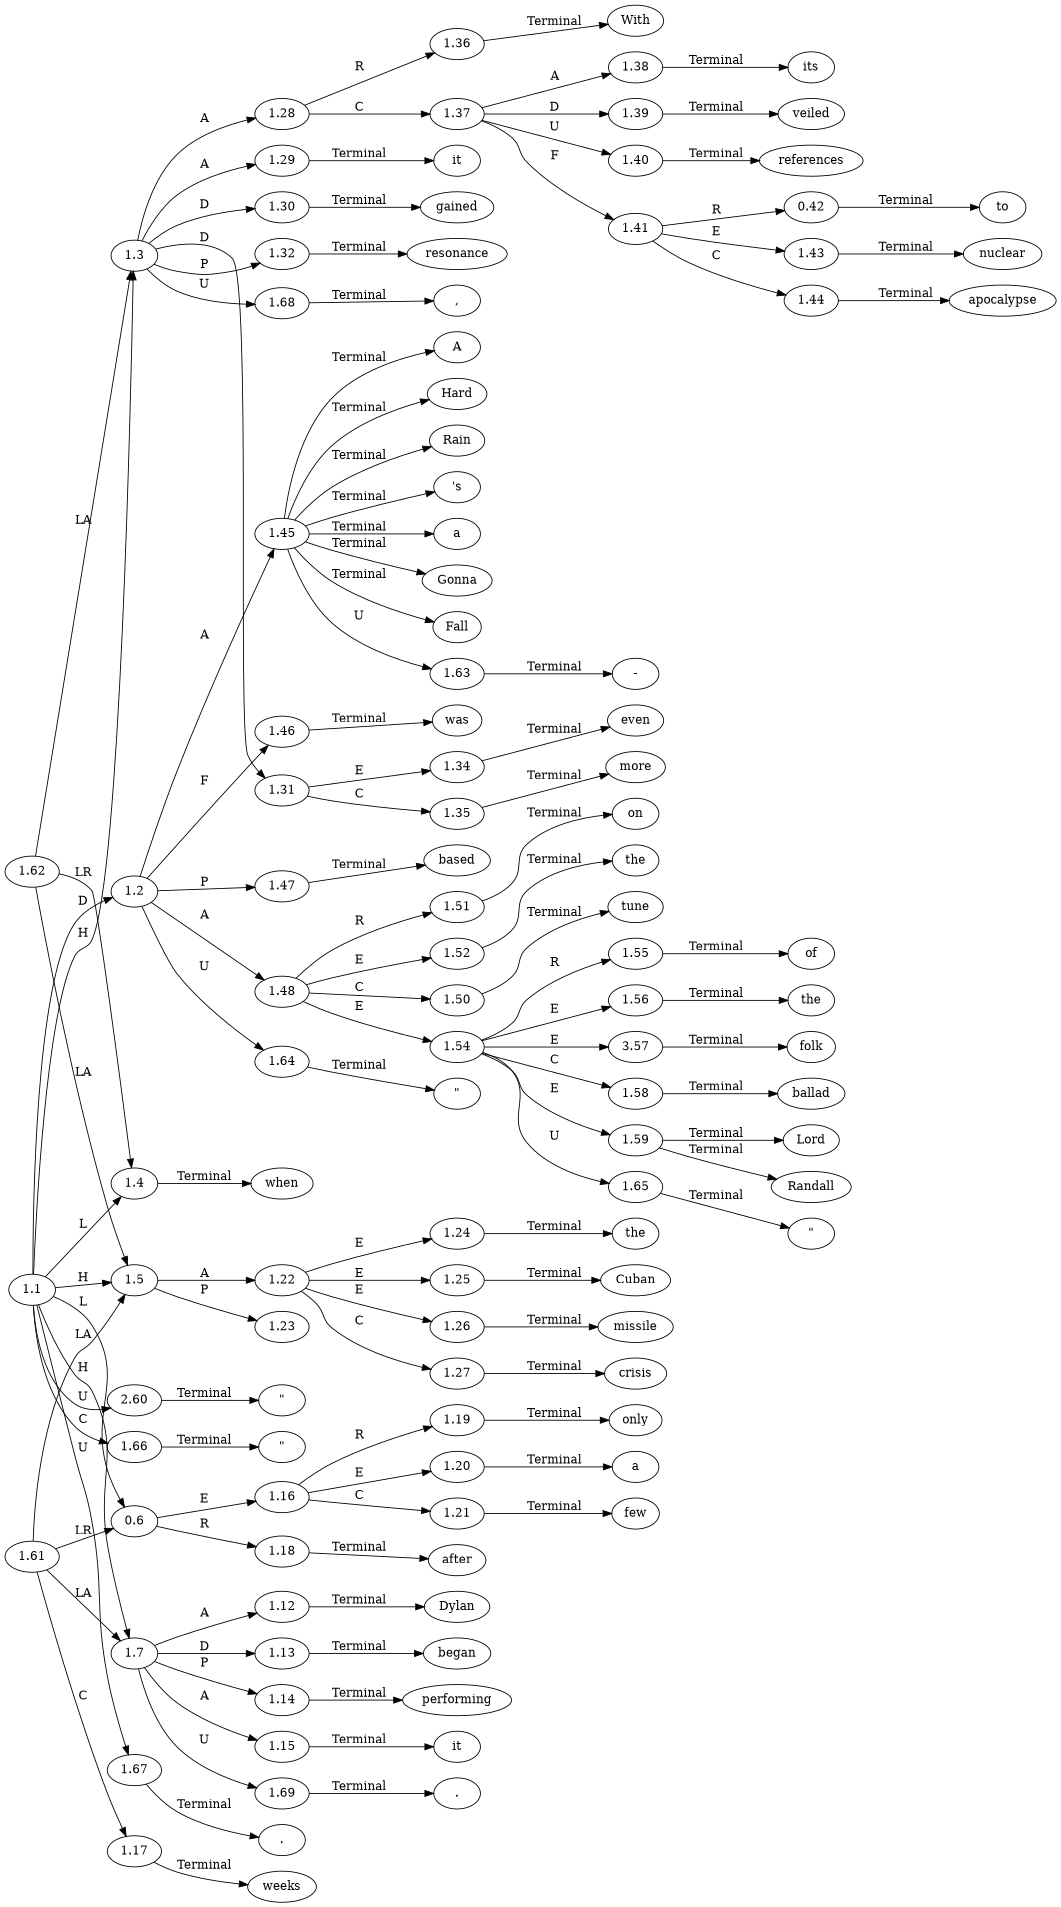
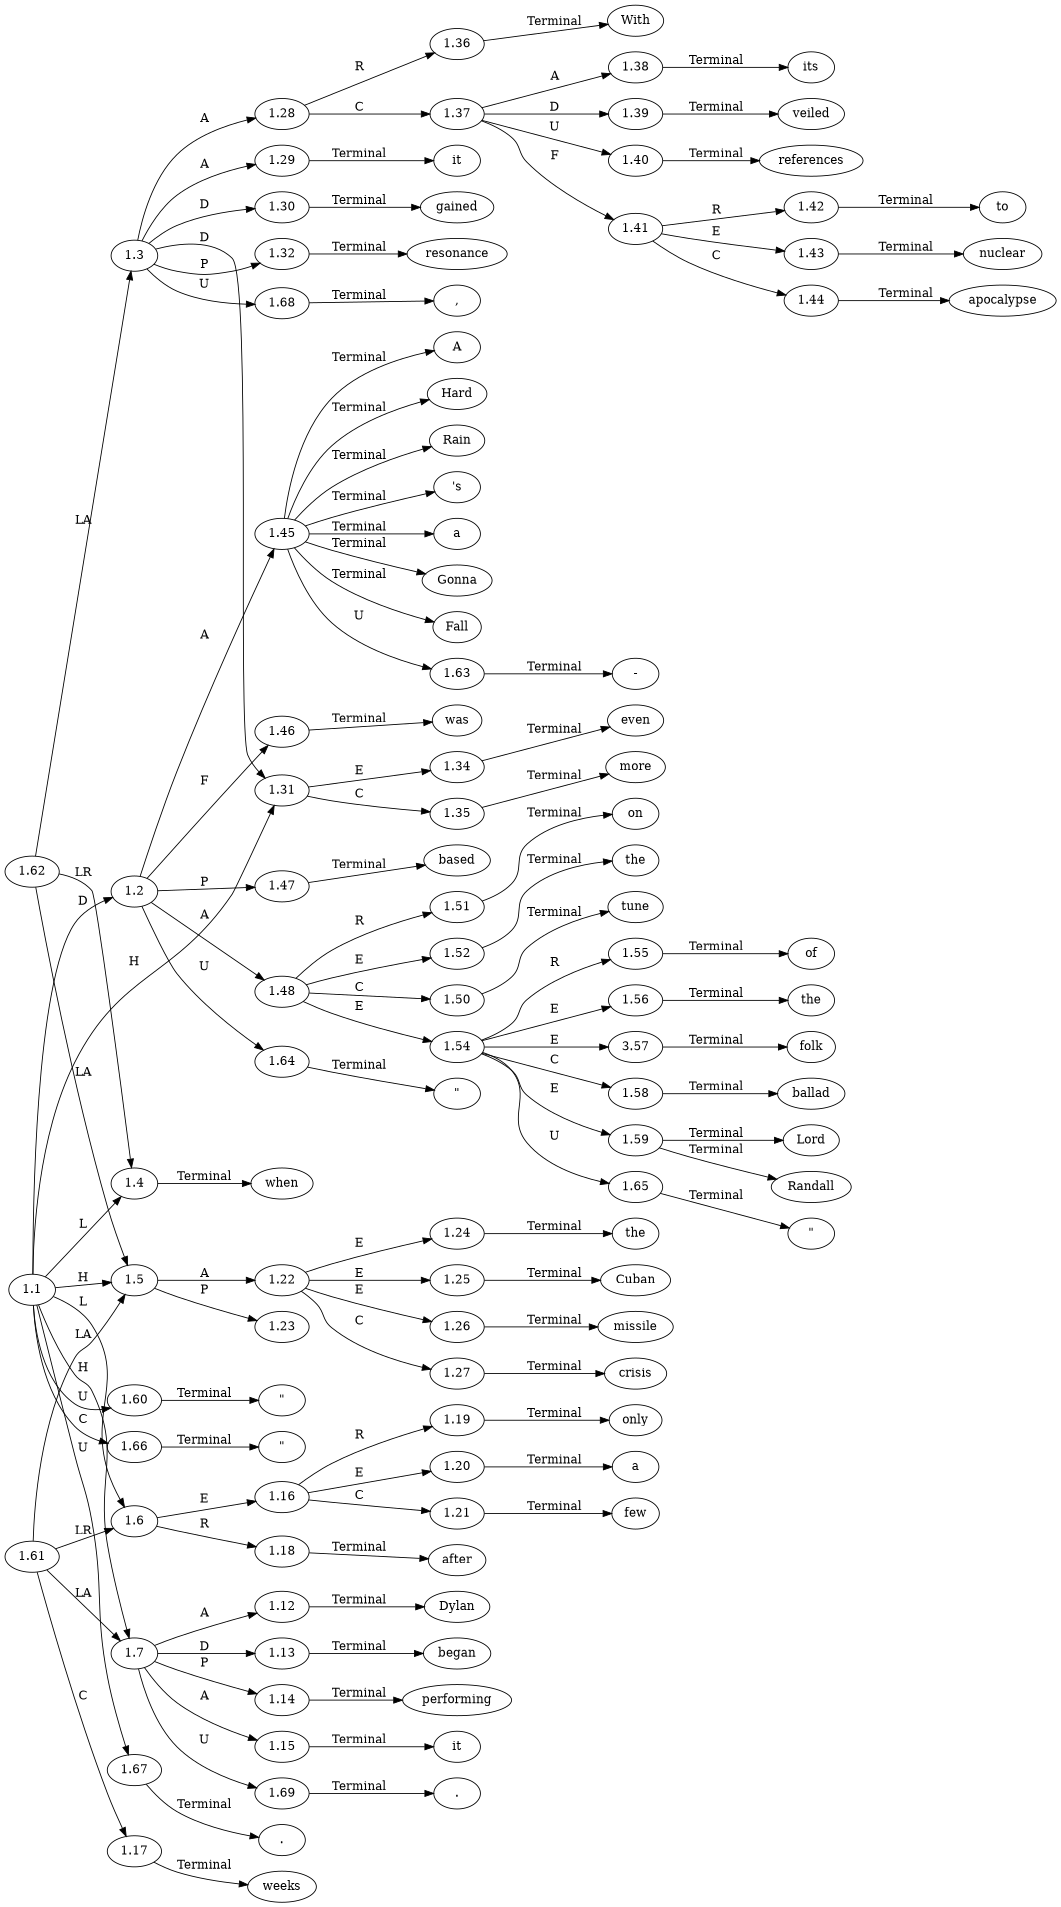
node "0.42": label "0.42" -> "1.42"
edge "1.1" -> "1.3": now "1.1" -> "1.31"
node "2.60": label "2.60" -> "1.60"
node "0.6": label "0.6" -> "1.6"
